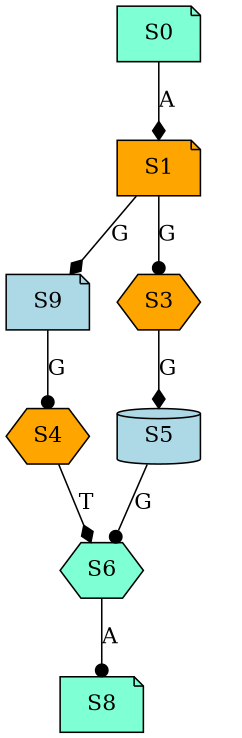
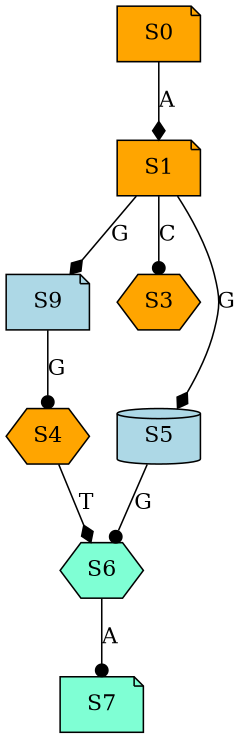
node "S0": fillcolor aquamarine -> orange
edge "S1" -> "S3": label "G" -> "C"
edge "S3" -> "S5": now "S1" -> "S5"
node "S8": label "S8" -> "S7"
